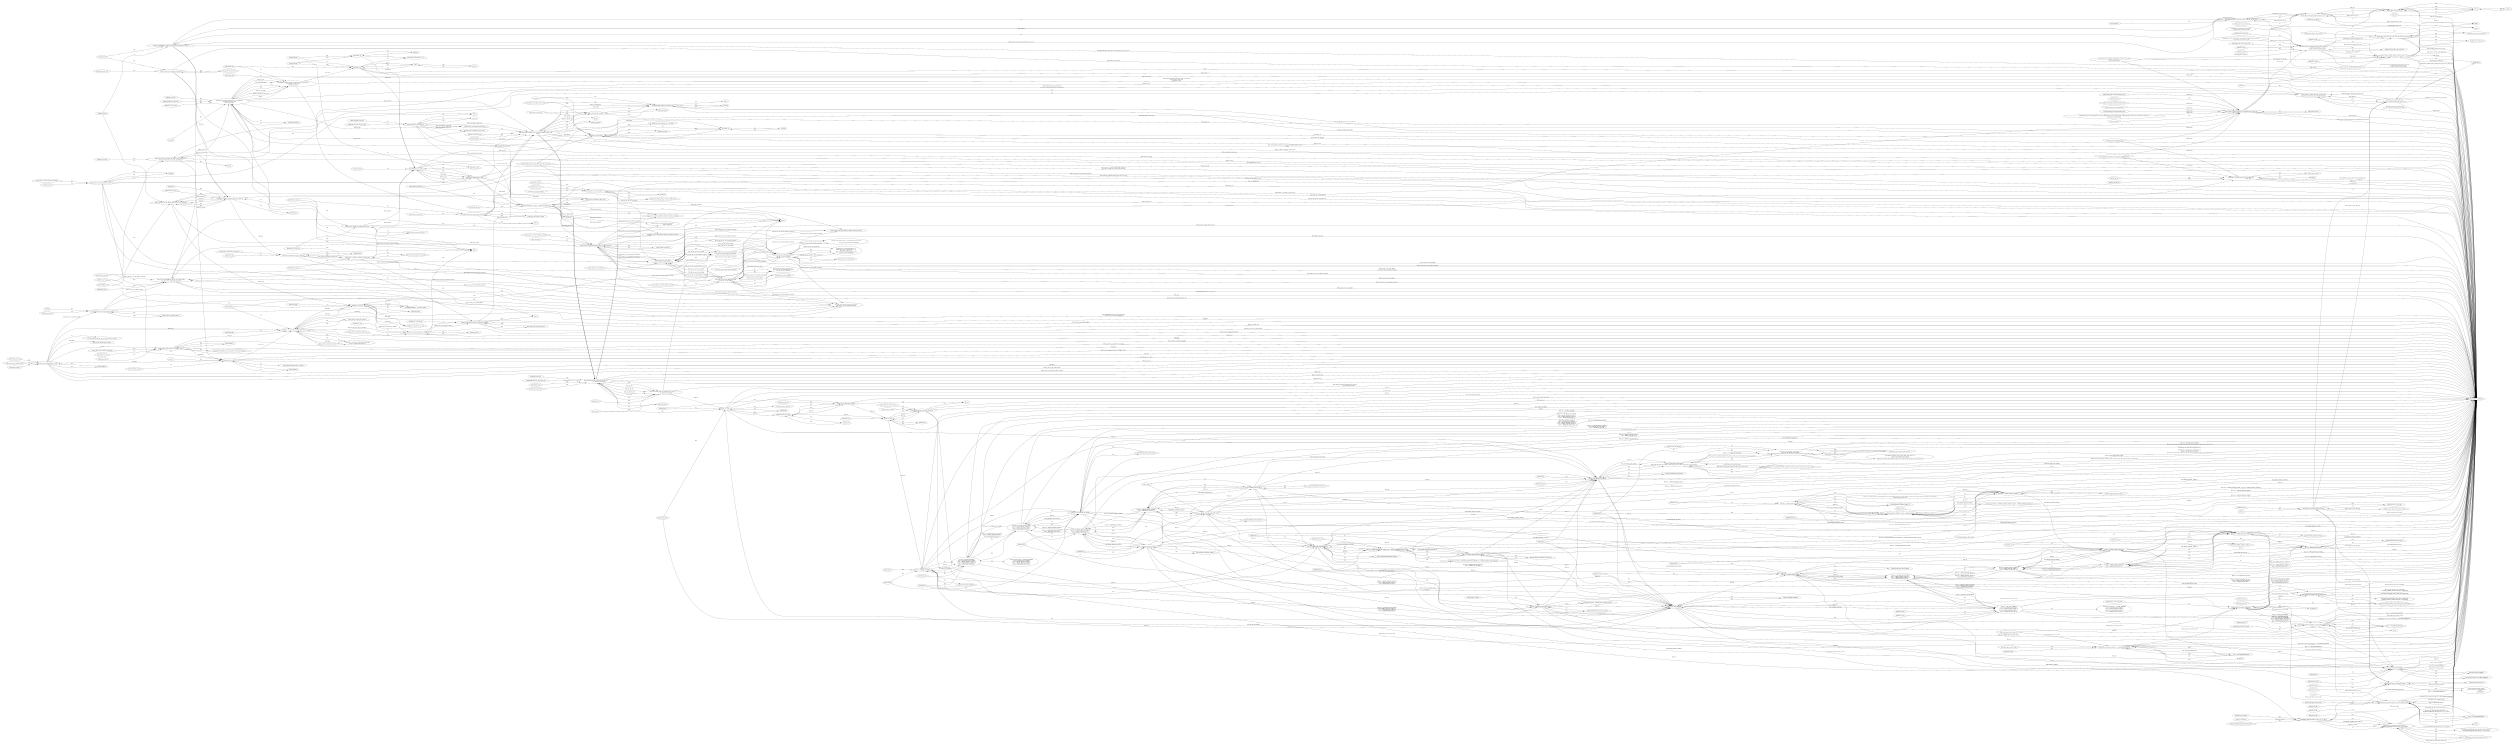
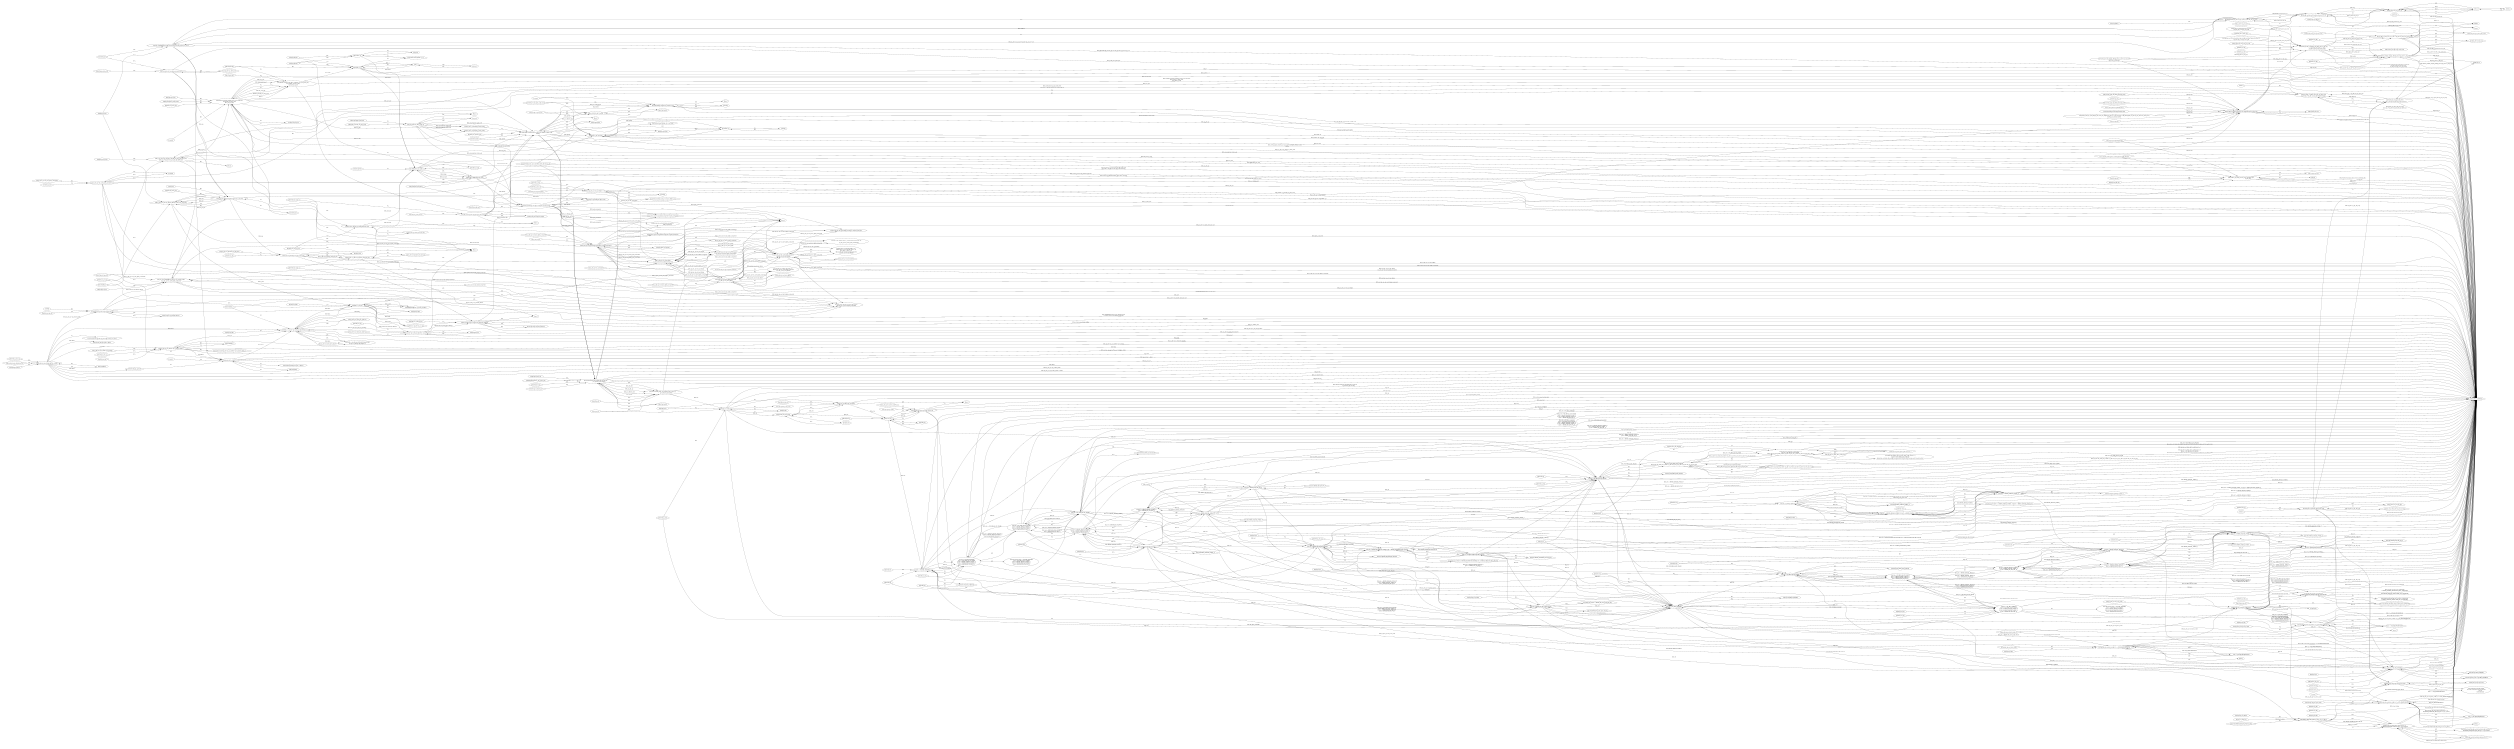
edge "(Call,ps_dec_ip->pv_stream_buffer == NULL)" -> "(Call,ps_pic_buf == NULL)": now "(Call,ps_dec_ip->pv_stream_buffer == NULL)" -> "(Identifier,display_queued)"
